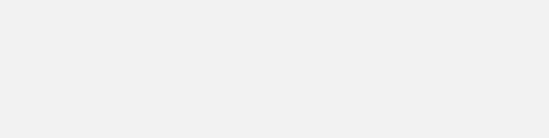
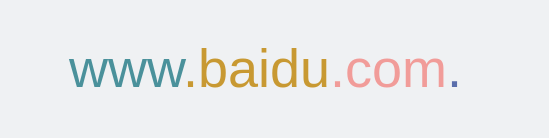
node "www.baidu.com.": added
